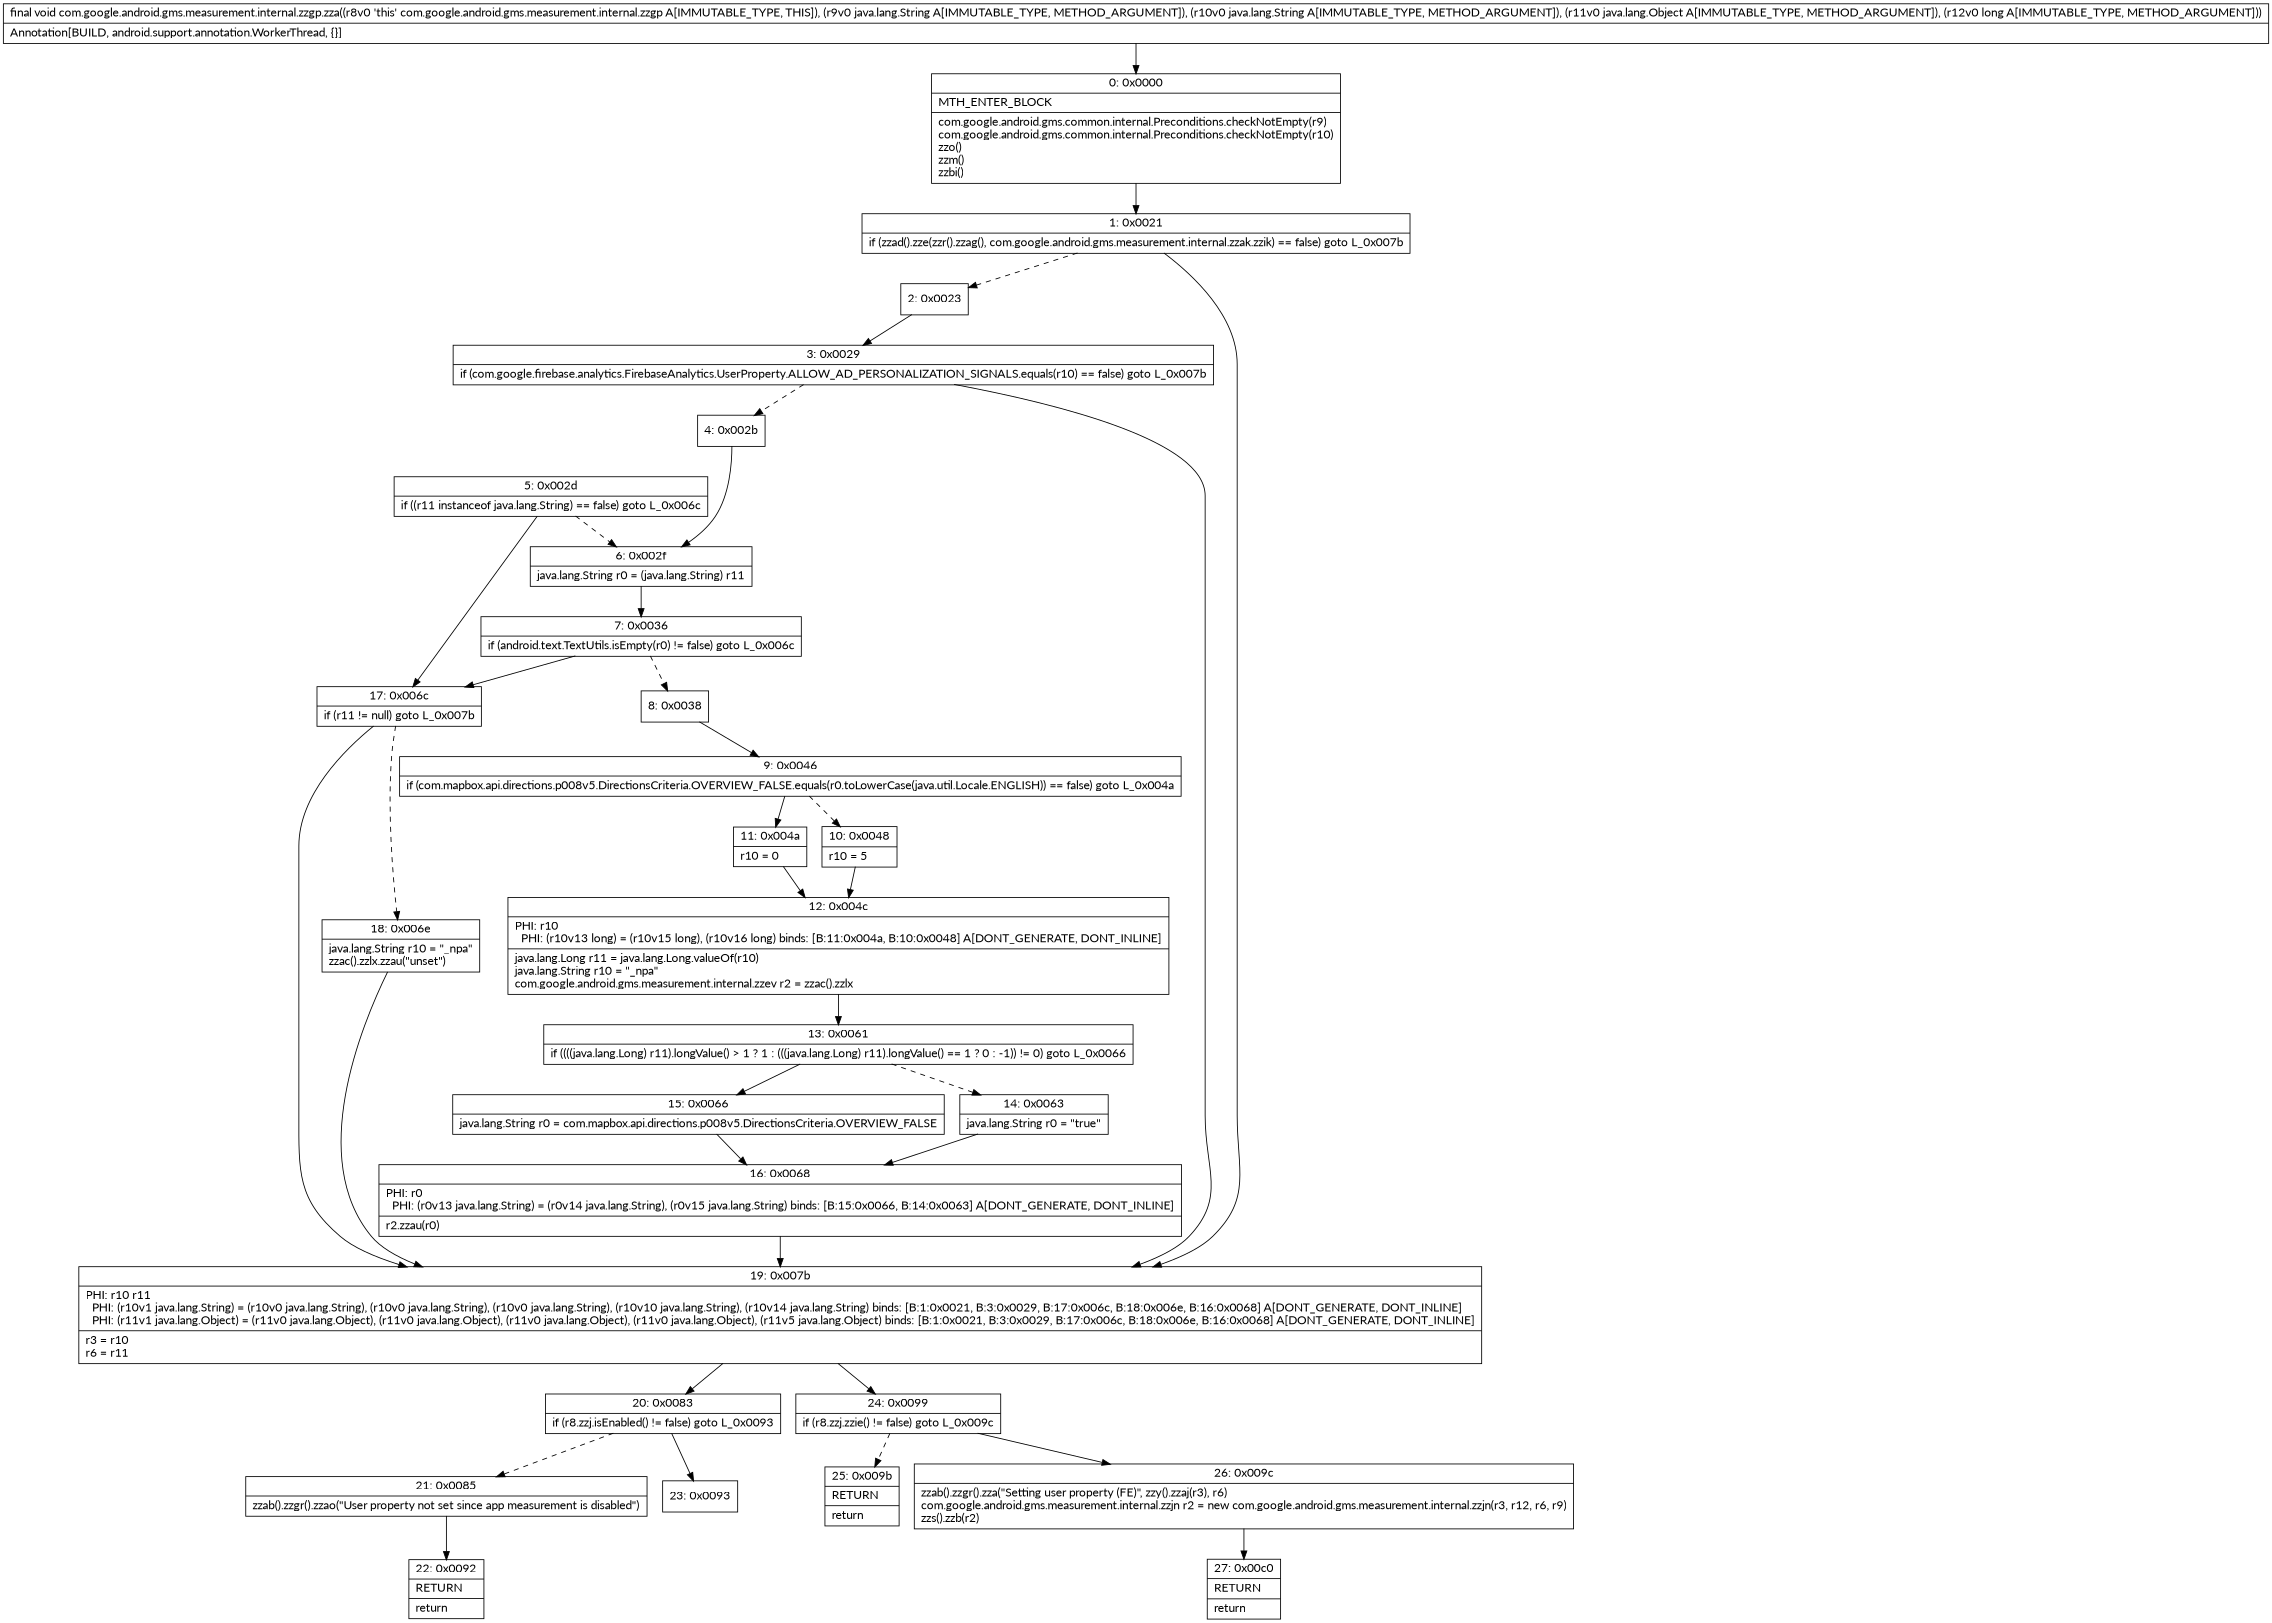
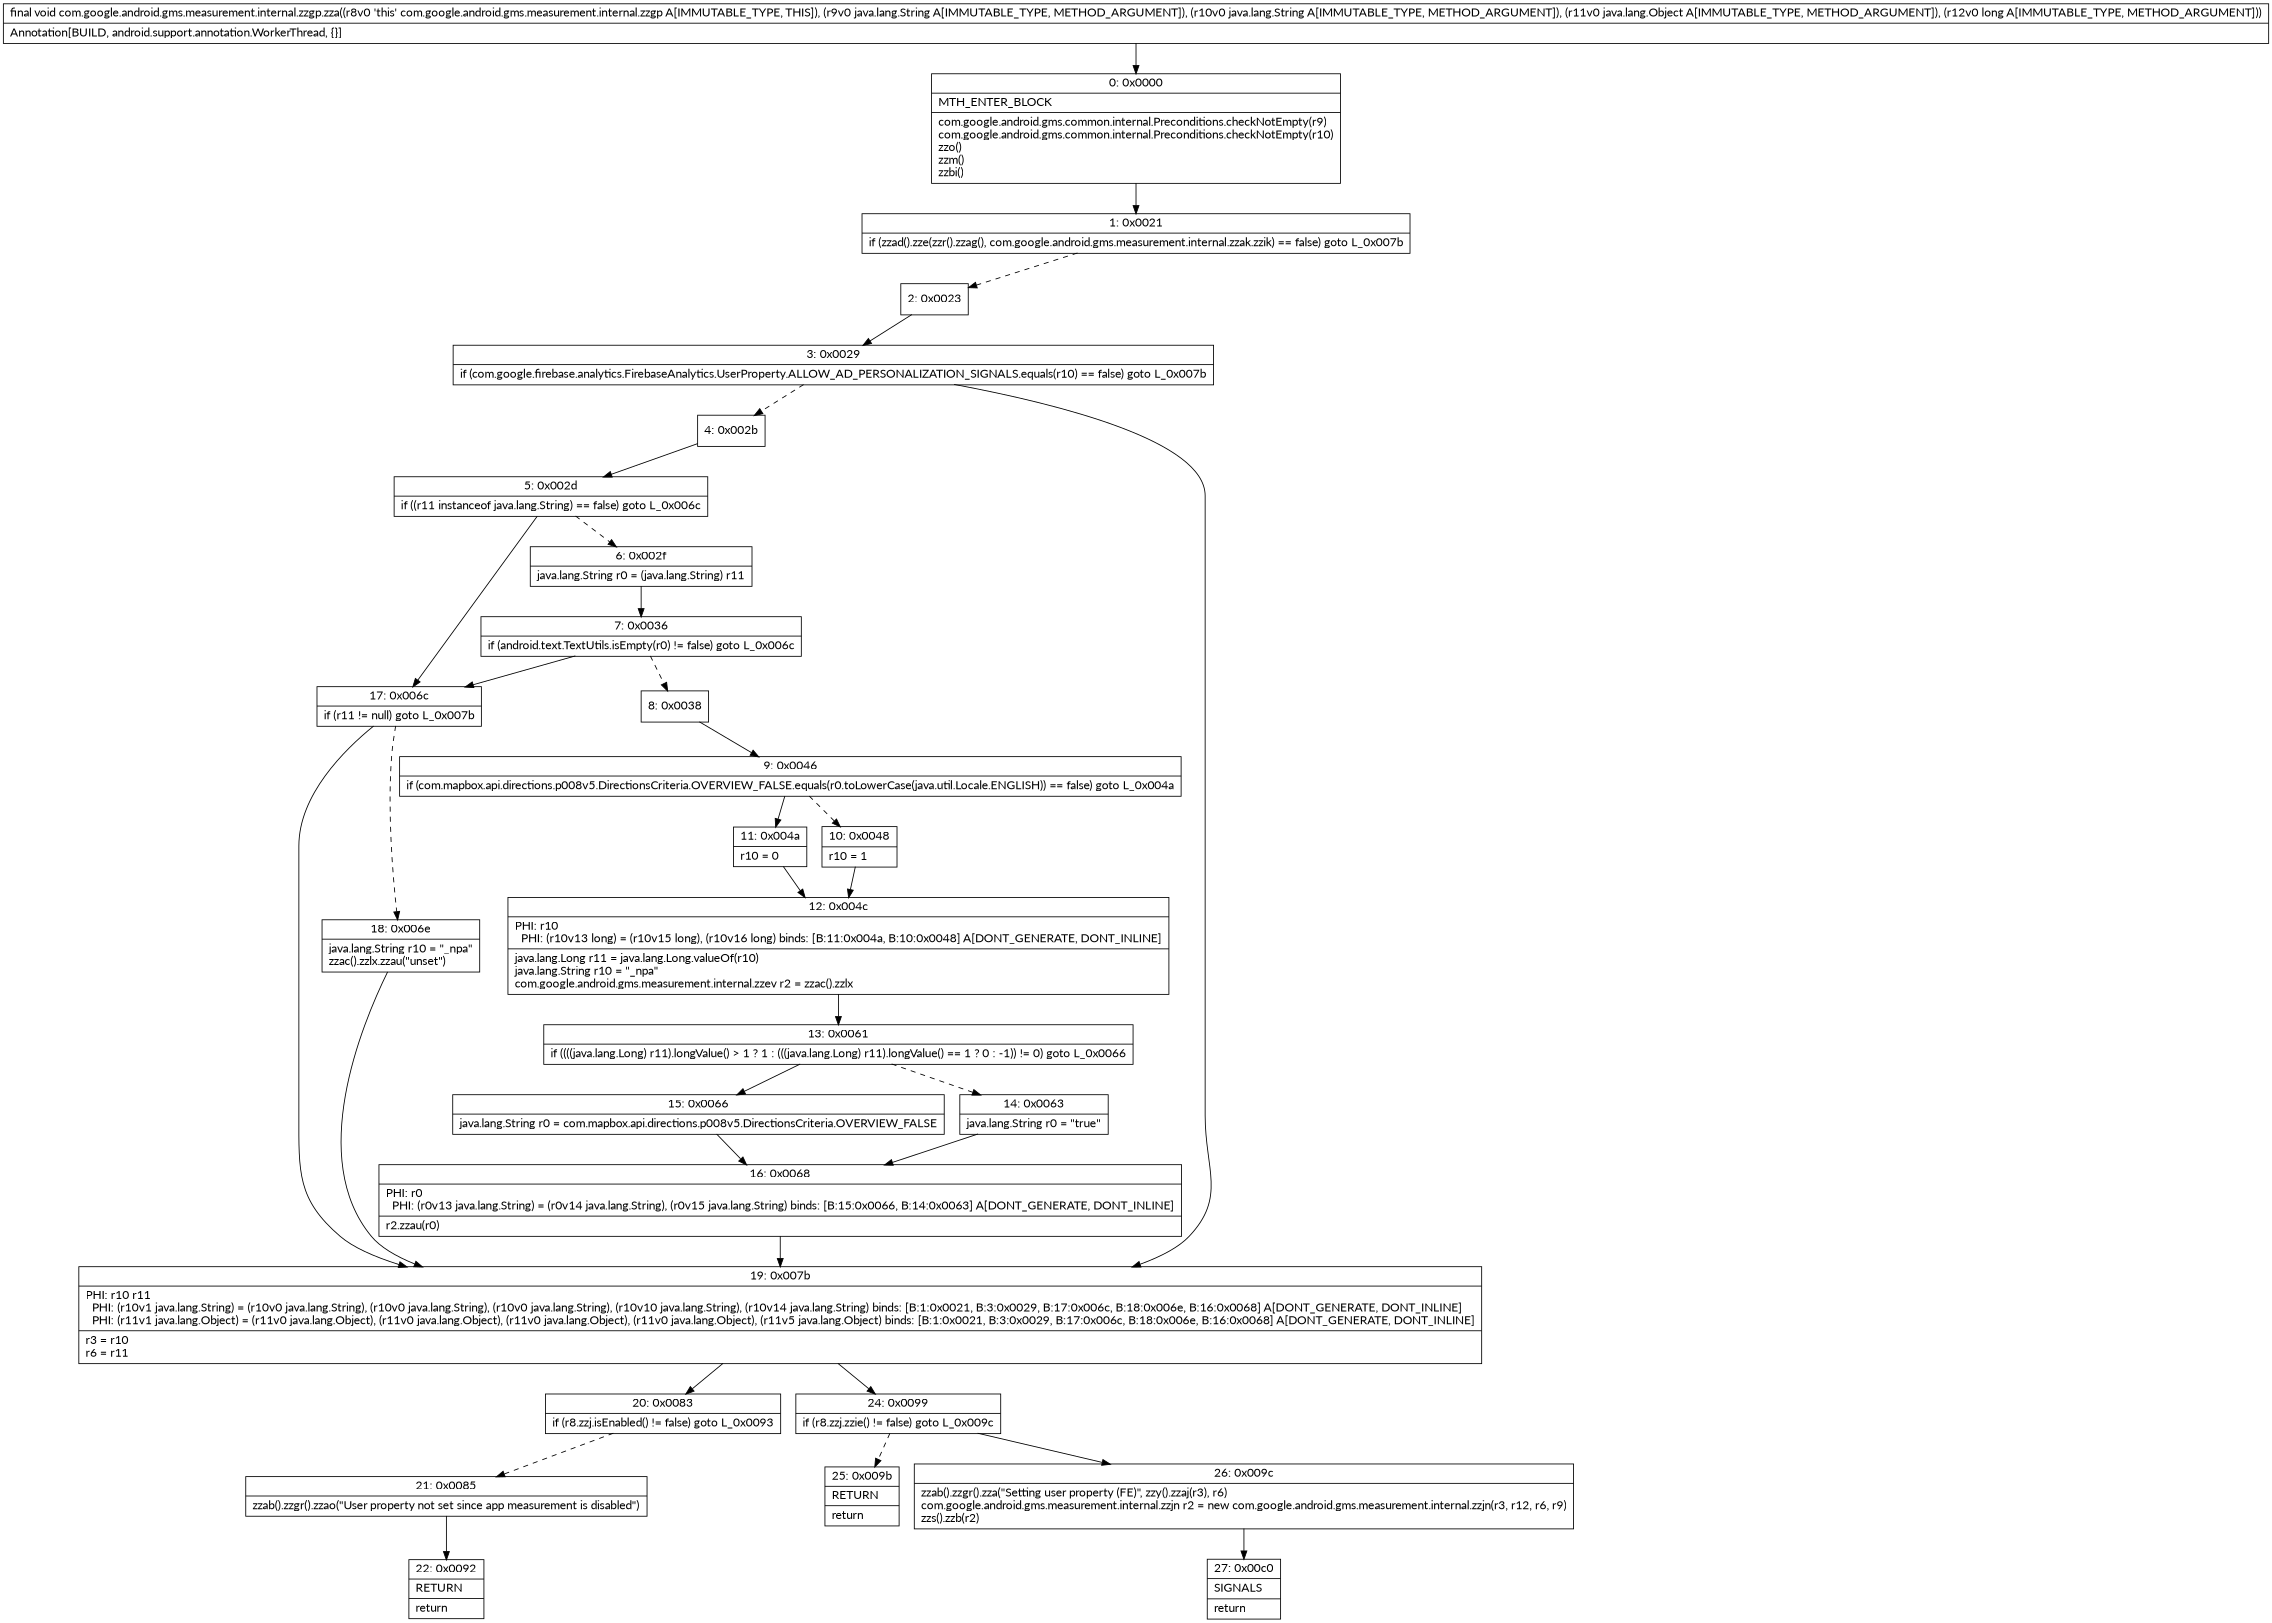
edge "4: 0x002b" -> "6: 0x002f": now "4: 0x002b" -> "5: 0x002d"
edge "1: 0x0021" -> "19: 0x007b": removed
node "10: 0x0048": text "r10 = 5" -> "r10 = 1"
node "23: 0x0093": removed
node "27: 0x00c0": text "RETURN" -> "SIGNALS"
